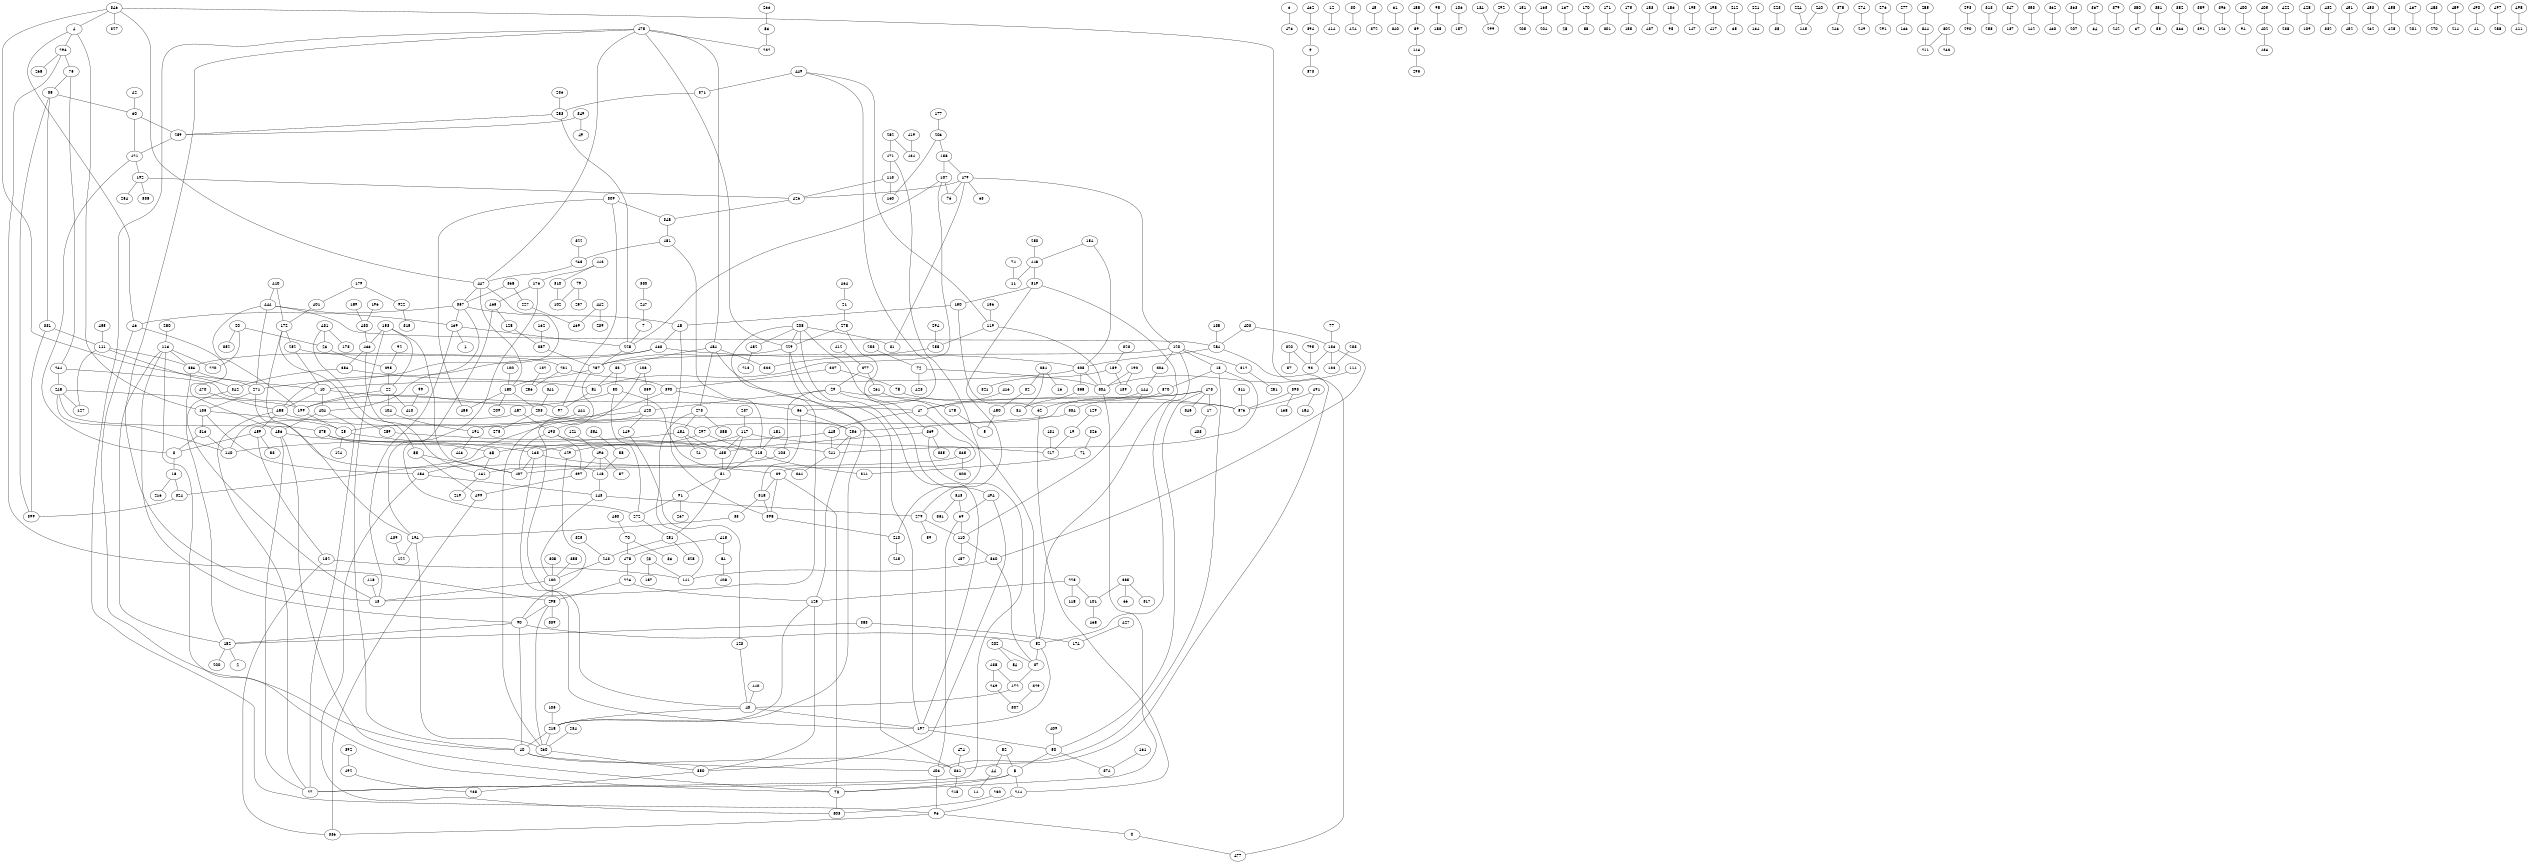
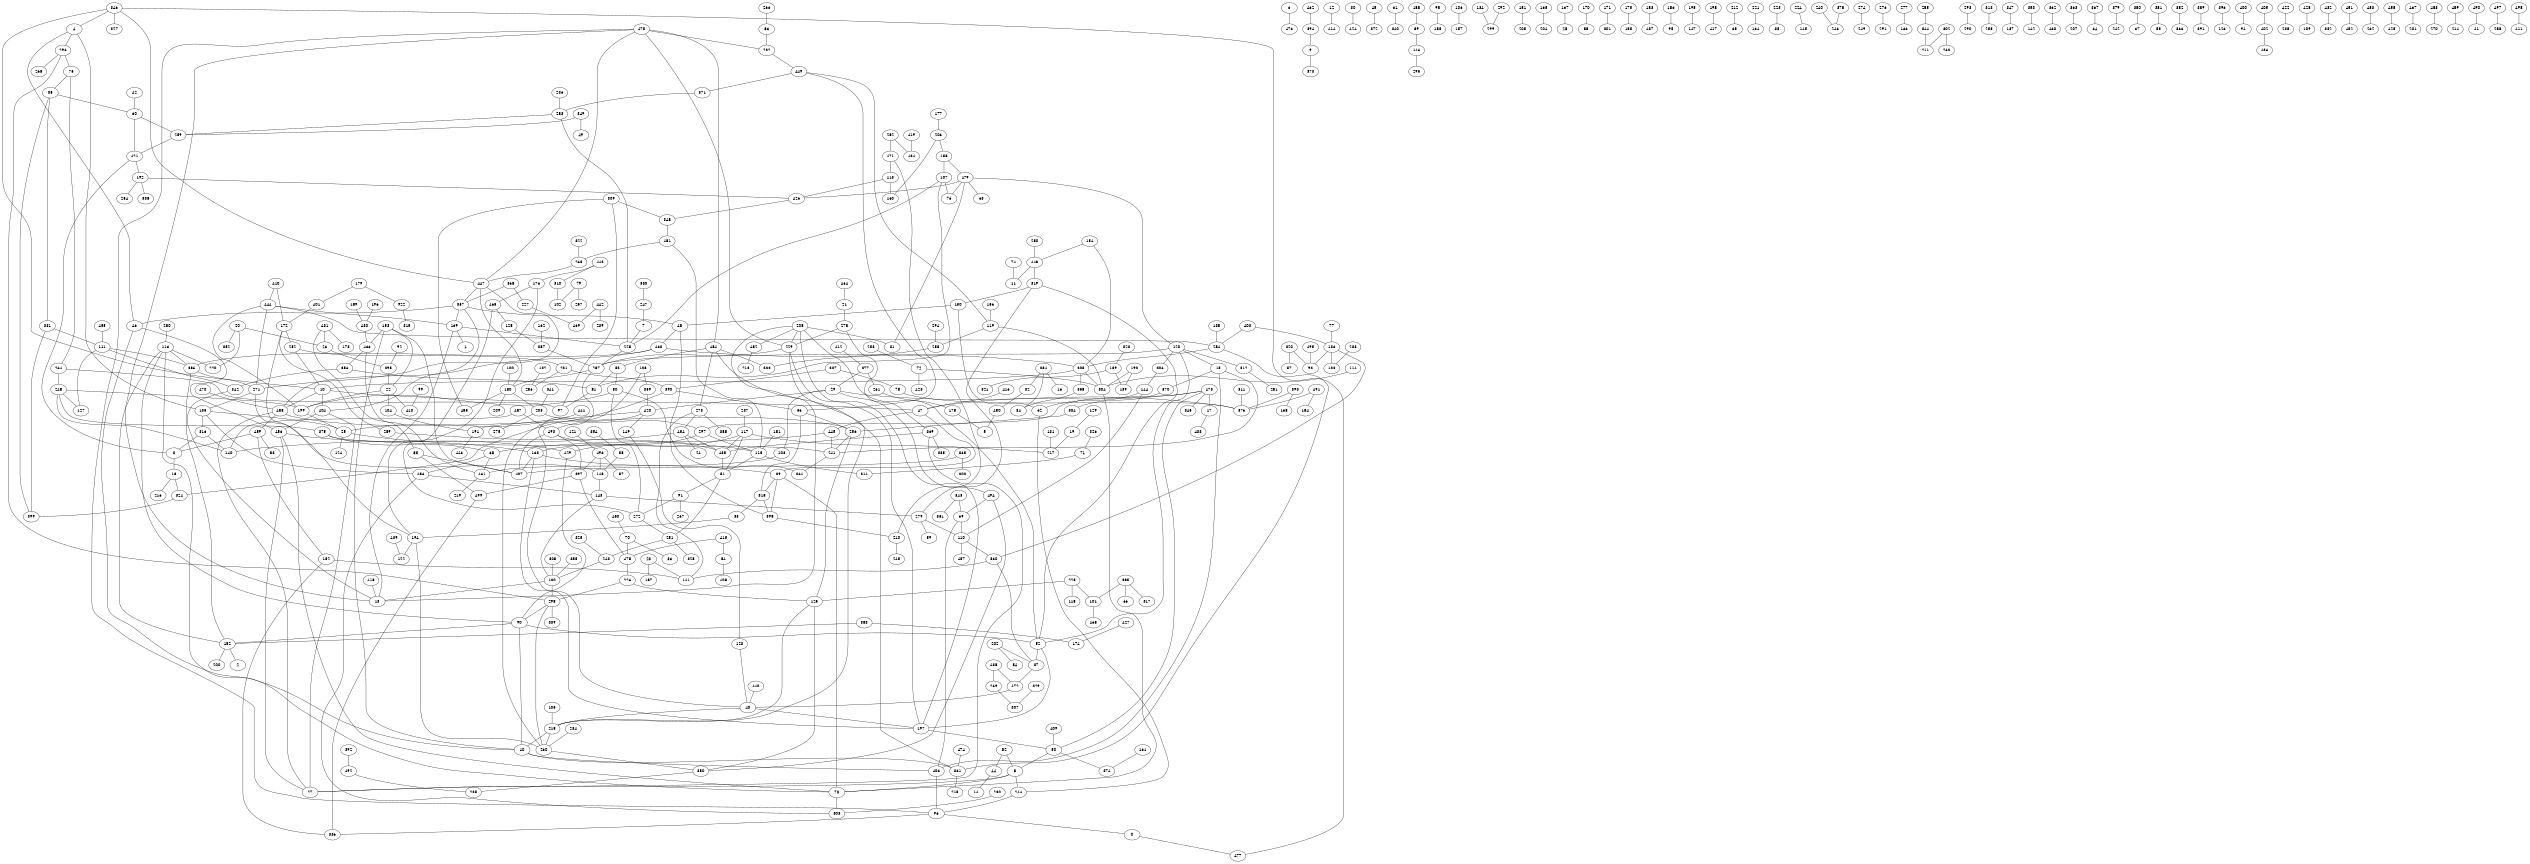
edge "240" -- "145": now "240" -- "246"
edge "232" -- "449": added
node "795": label "795" -> "495"
edge "397" -- "478": added
